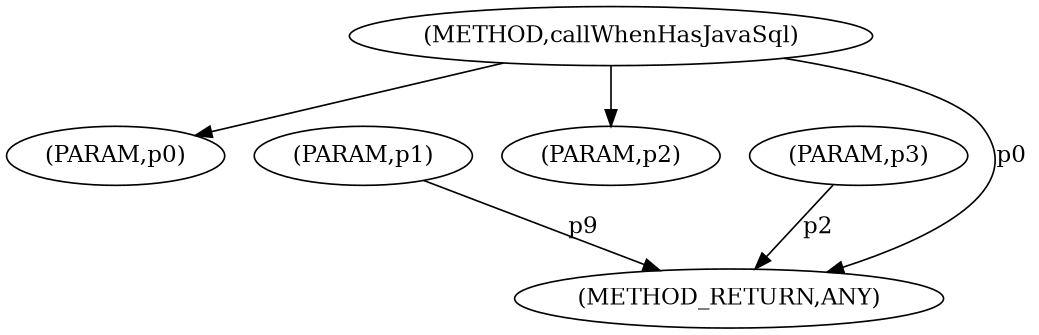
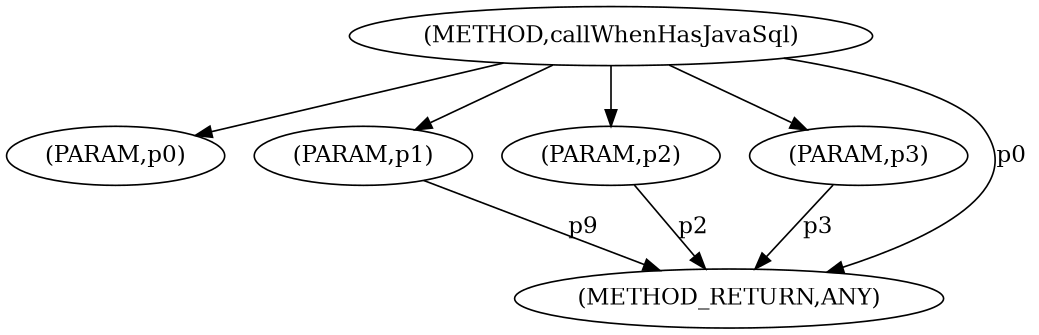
edge "(METHOD,callWhenHasJavaSql)" -> "(PARAM,p1)": added
edge "(METHOD,callWhenHasJavaSql)" -> "(PARAM,p3)": added
edge "(PARAM,p2)" -> "(METHOD_RETURN,ANY)": added, label "p2"
edge "(PARAM,p3)" -> "(METHOD_RETURN,ANY)": label "p2" -> "p3"
